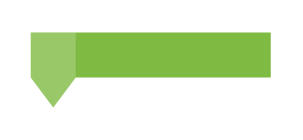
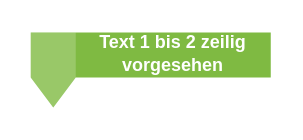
node "Text 1 bis 2 zeilig vorgesehen": added
